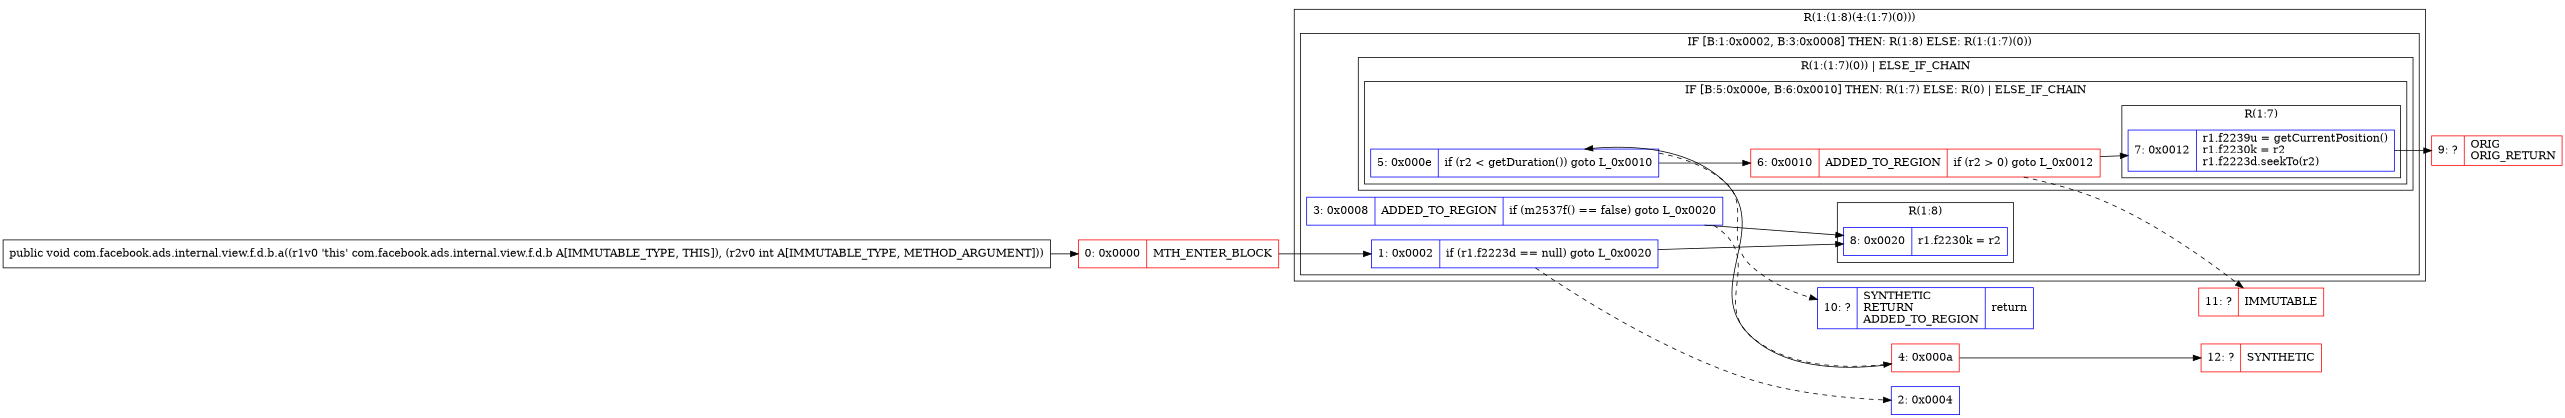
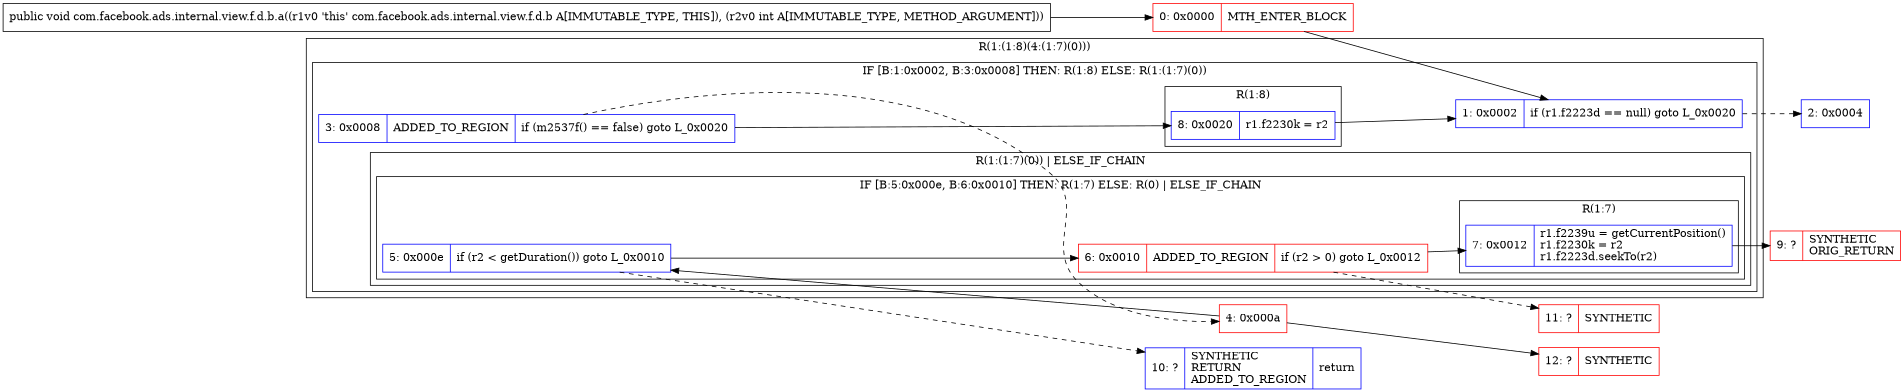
node "9: ?": text "ORIG" -> "SYNTHETIC"
edge "1: 0x0002" -> "8: 0x0020": reversed
node "11: ?": text "IMMUTABLE" -> "SYNTHETIC"
